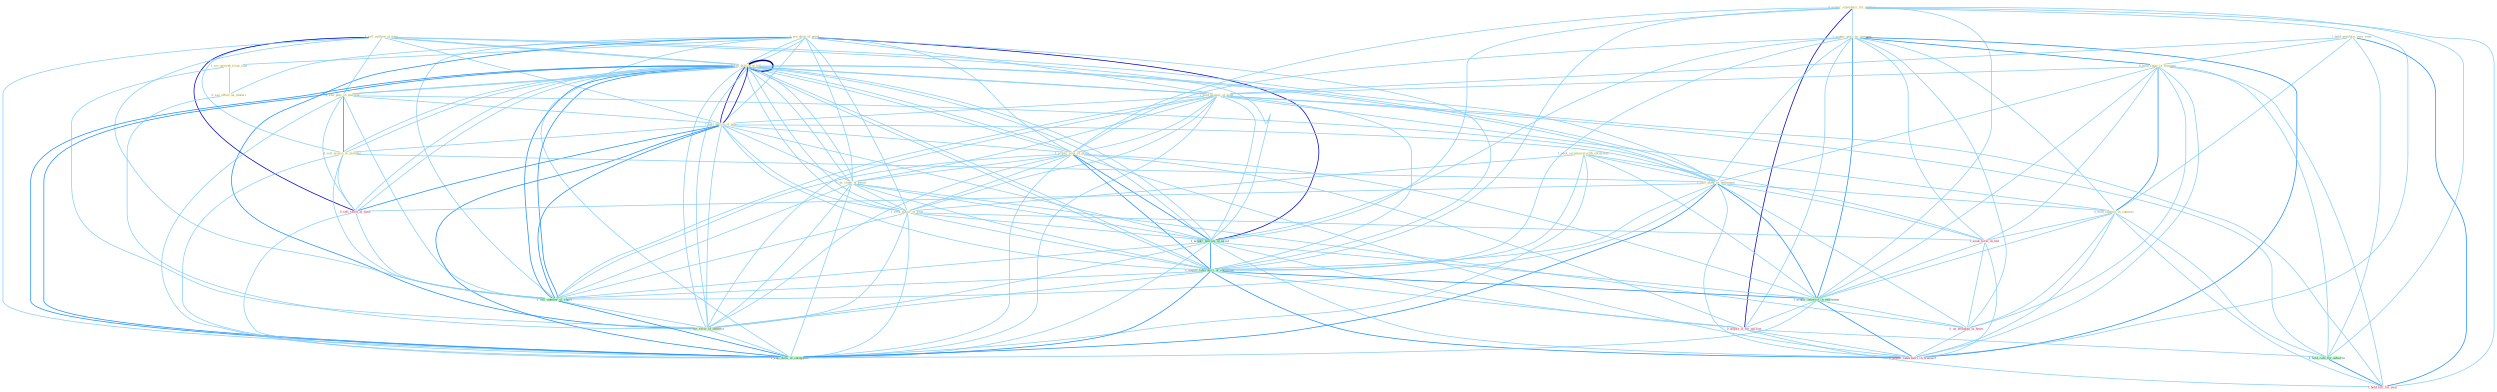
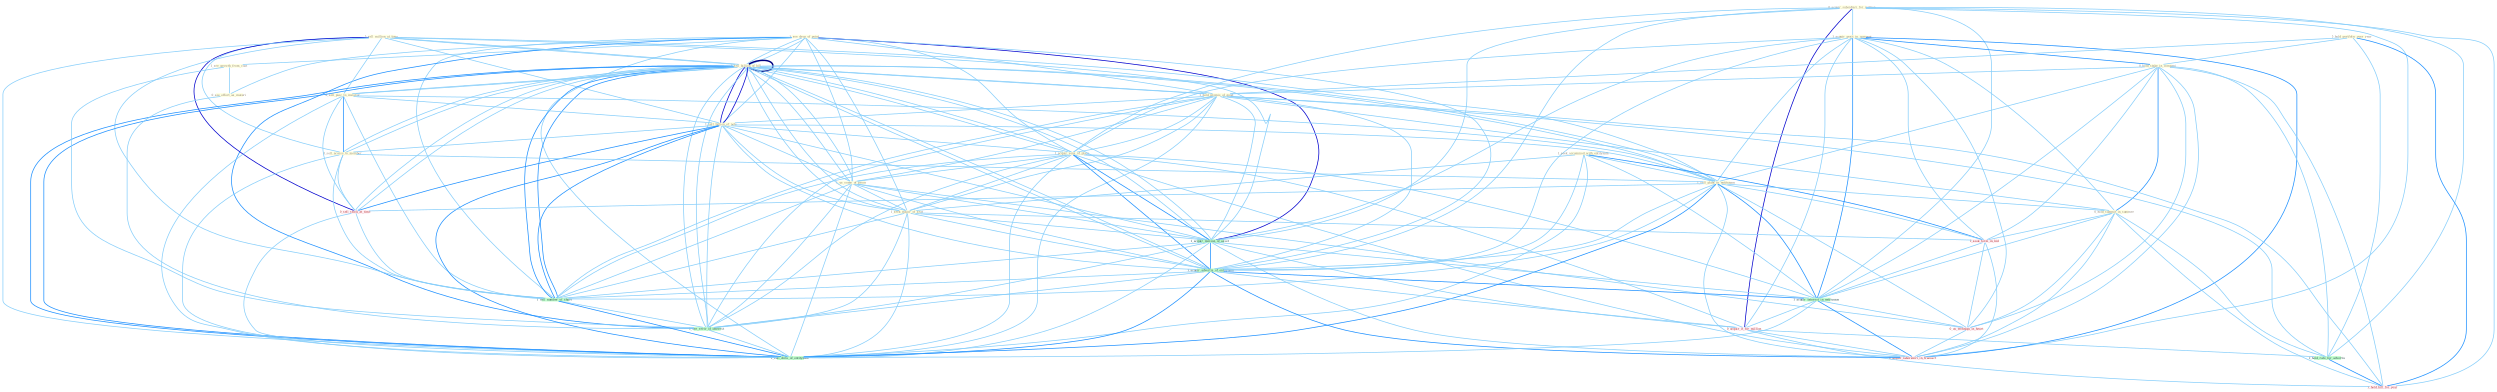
edge "0_hold_portfolio_over_year" -- "0_hold_summit_in_summer": removed
edge "1_seek_accommod_with_entitynam" -- "0_seek_term_in_bid": color #87cefa -> #1e90ff
node "1_acquir_laboratori_of_entitynam": label "1_acquir_laboratori_of_entitynam" -> "1_acquir_advertis_of_entitynam"
node "1_see_reviv_of_interest": fontcolor #b22222 -> #2f4f4f
